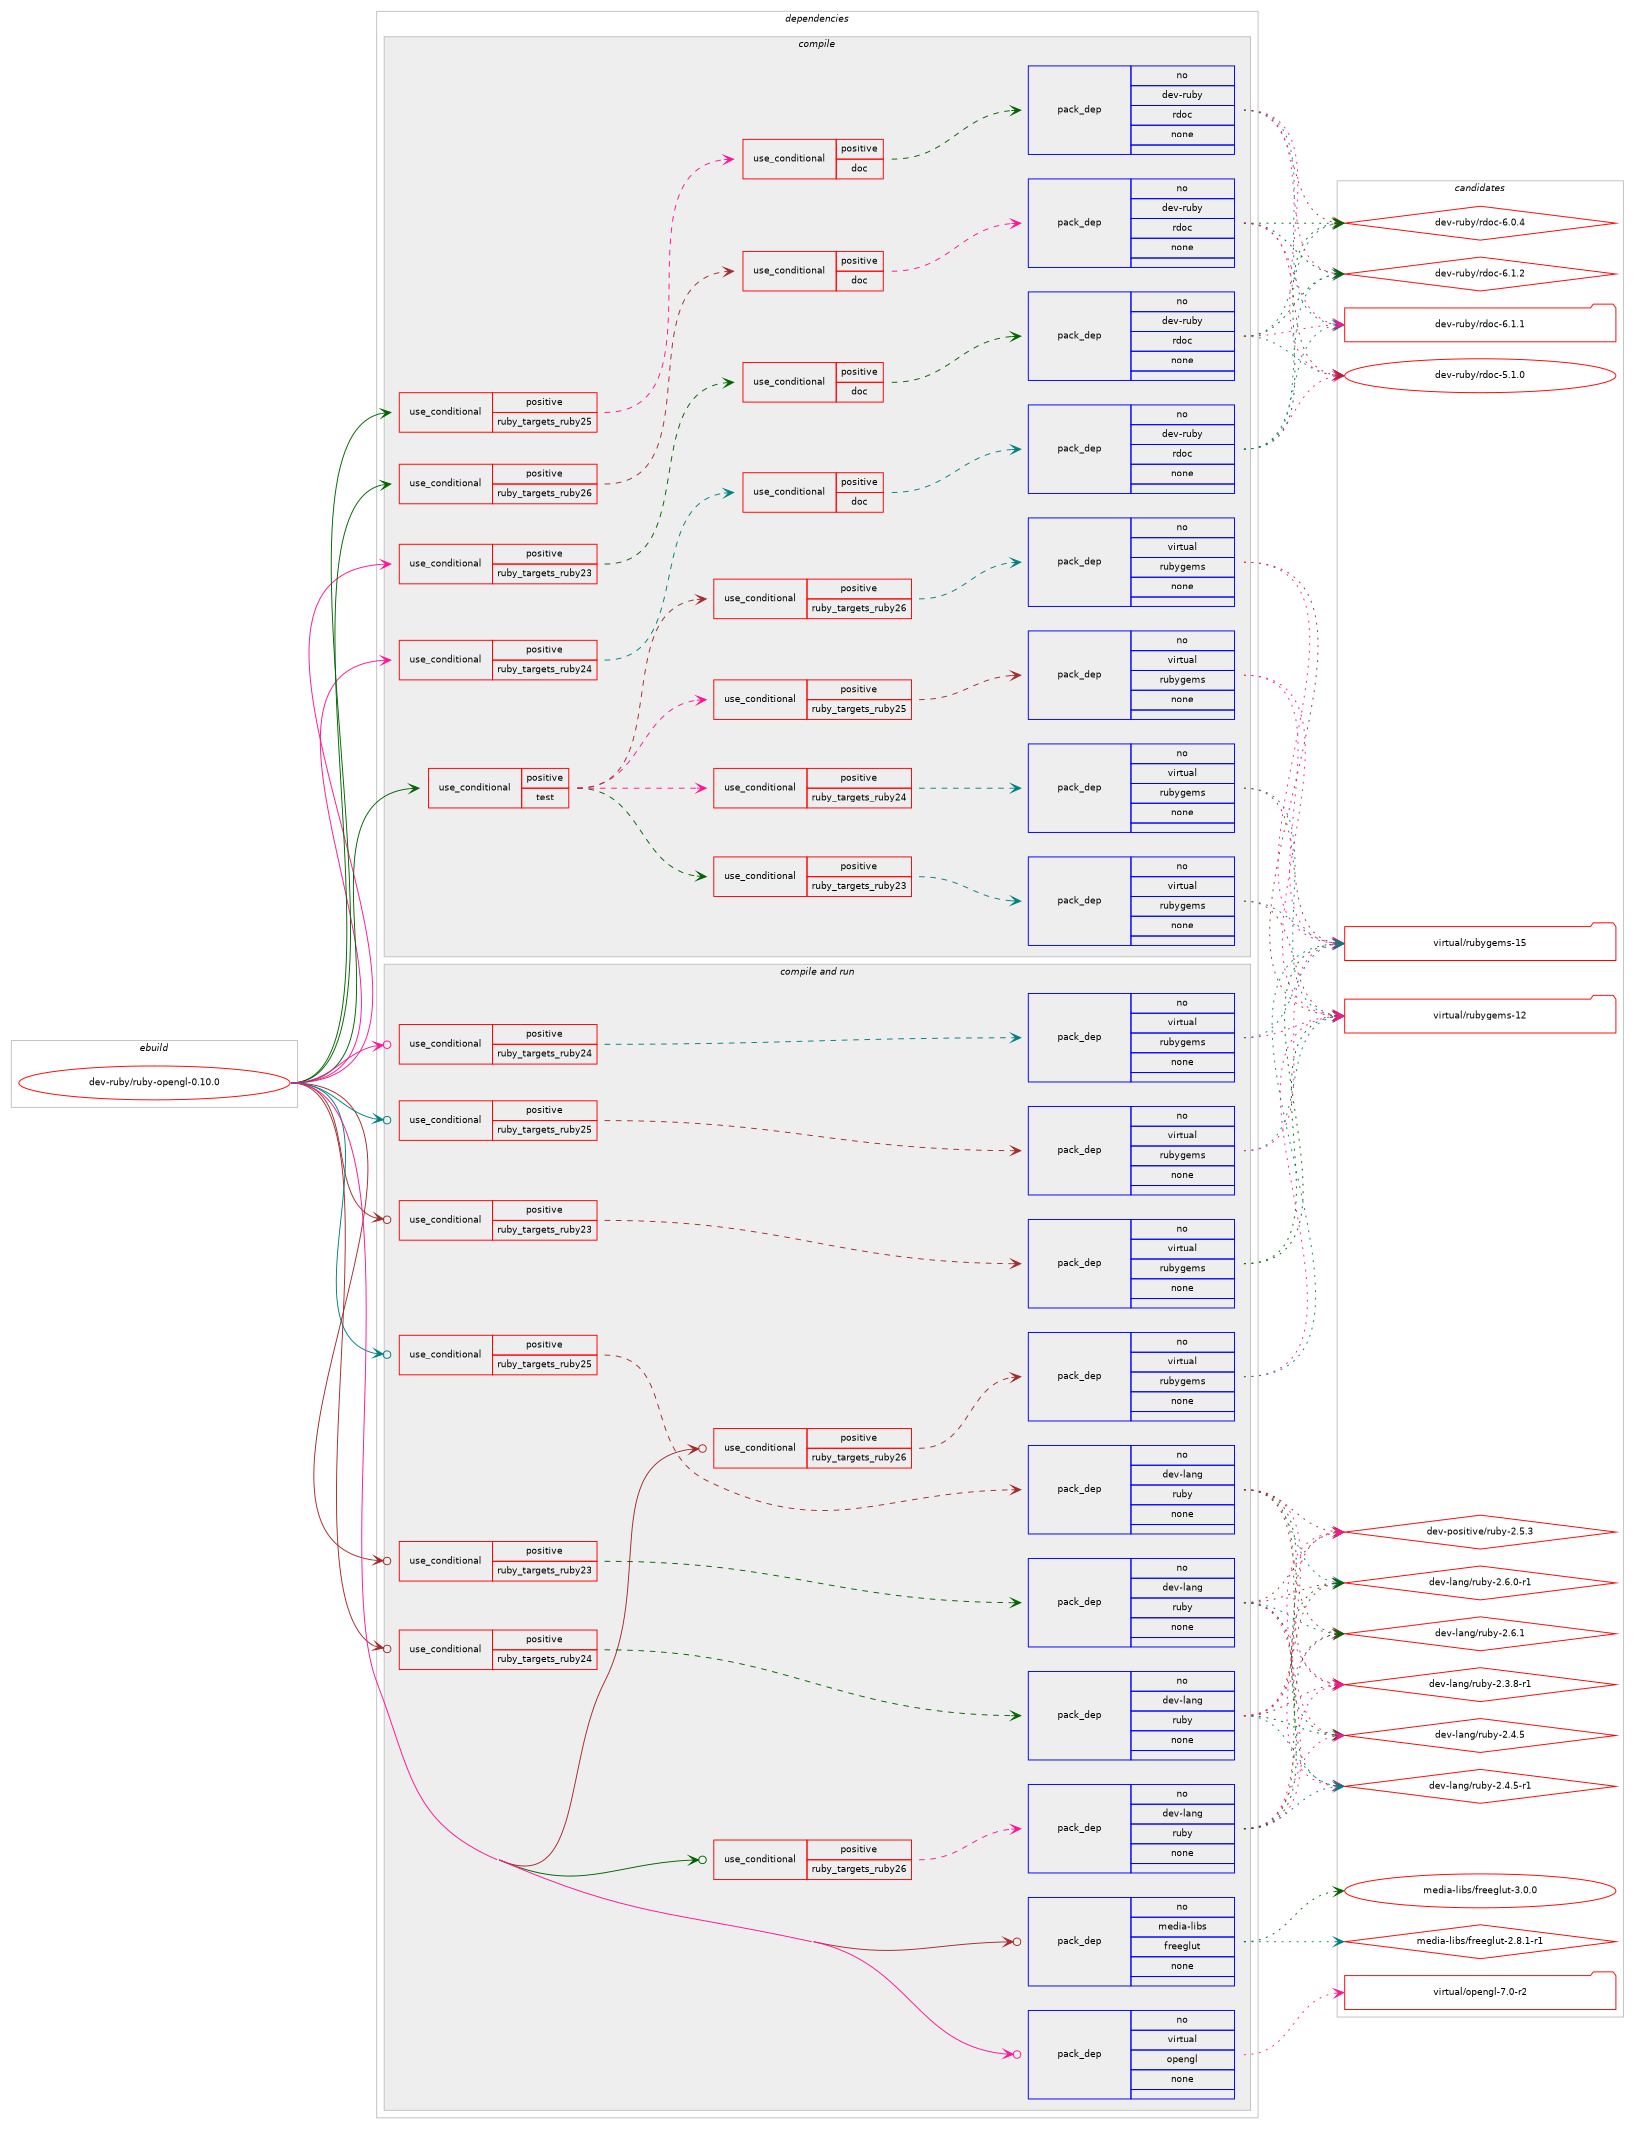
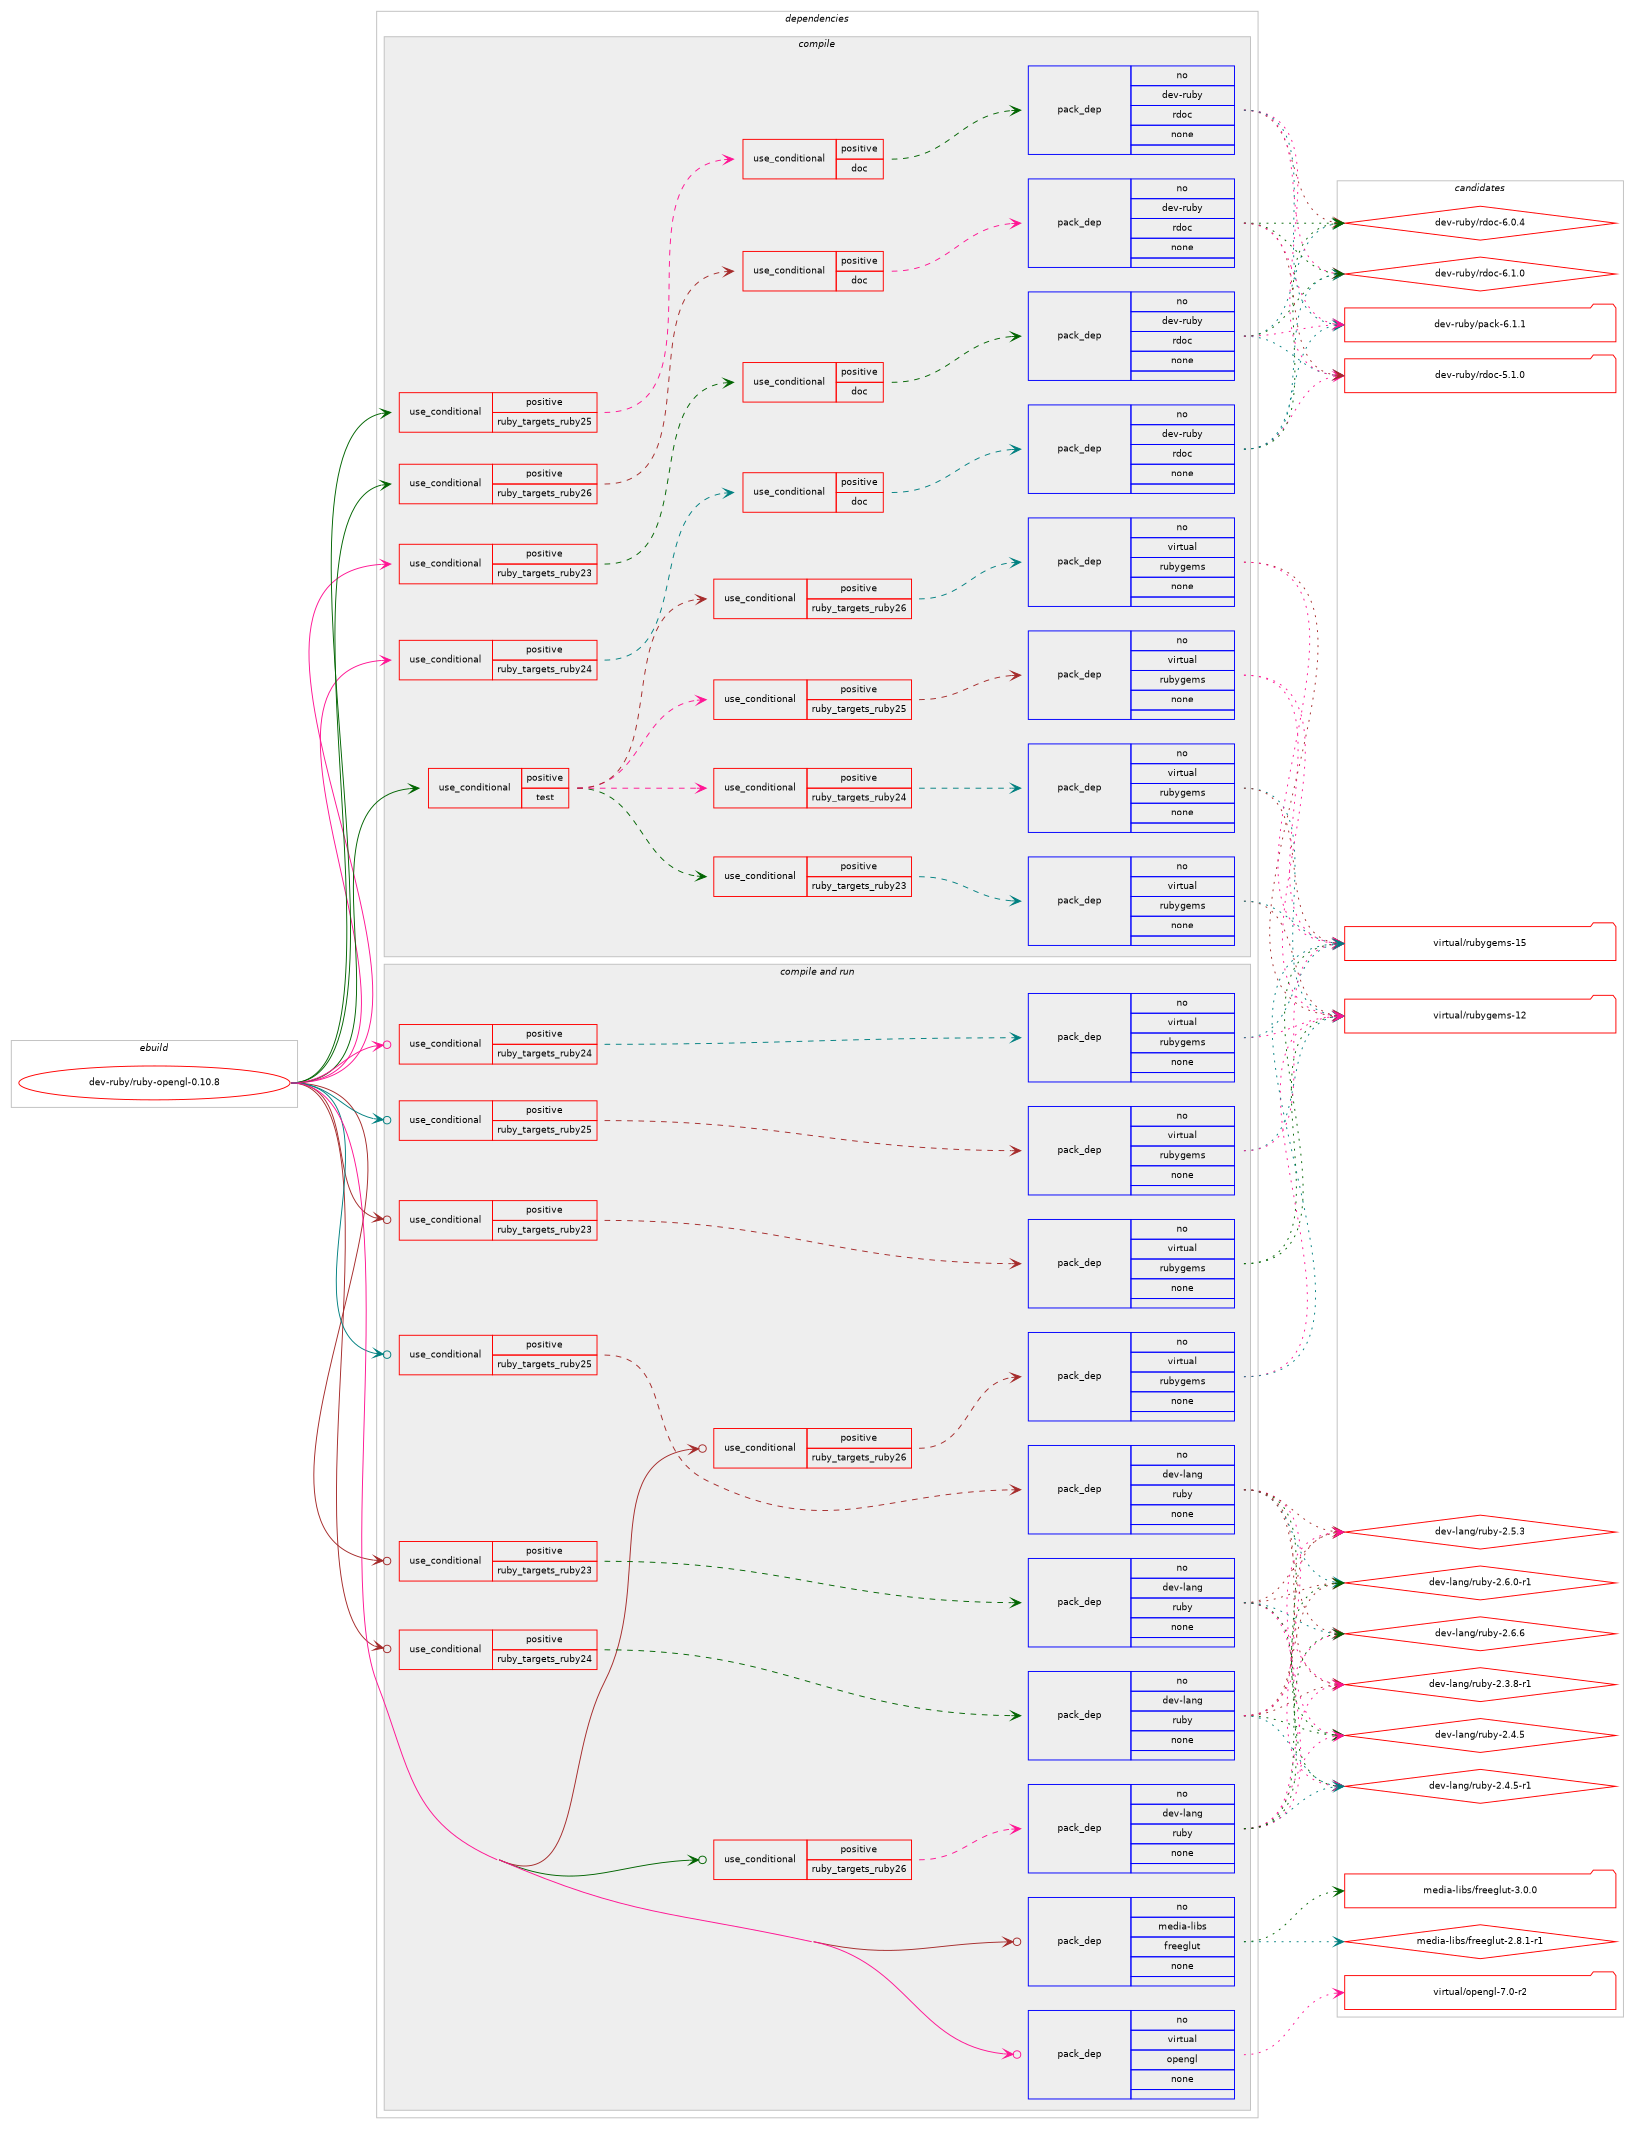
node "dev-ruby/rdoc-6.1.2": label "dev-ruby/rdoc-6.1.2" -> "dev-ruby/rdoc-6.1.0"
node "dev-ruby/rdoc-6.1.1": label "dev-ruby/rdoc-6.1.1" -> "dev-ruby/pack-6.1.1"
node "dev-ruby/rdoc-5.1.0": shape ellipse -> folder
node "dev-ruby/ruby-opengl-0.10.0": label "dev-ruby/ruby-opengl-0.10.0" -> "dev-ruby/ruby-opengl-0.10.8"
node "dev-positive/ruby-2.5.3": label "dev-positive/ruby-2.5.3" -> "dev-lang/ruby-2.5.3"
node "dev-lang/ruby-2.6.1": label "dev-lang/ruby-2.6.1" -> "dev-lang/ruby-2.6.6"
node "media-libs/freeglut-3.0.0": shape ellipse -> folder
